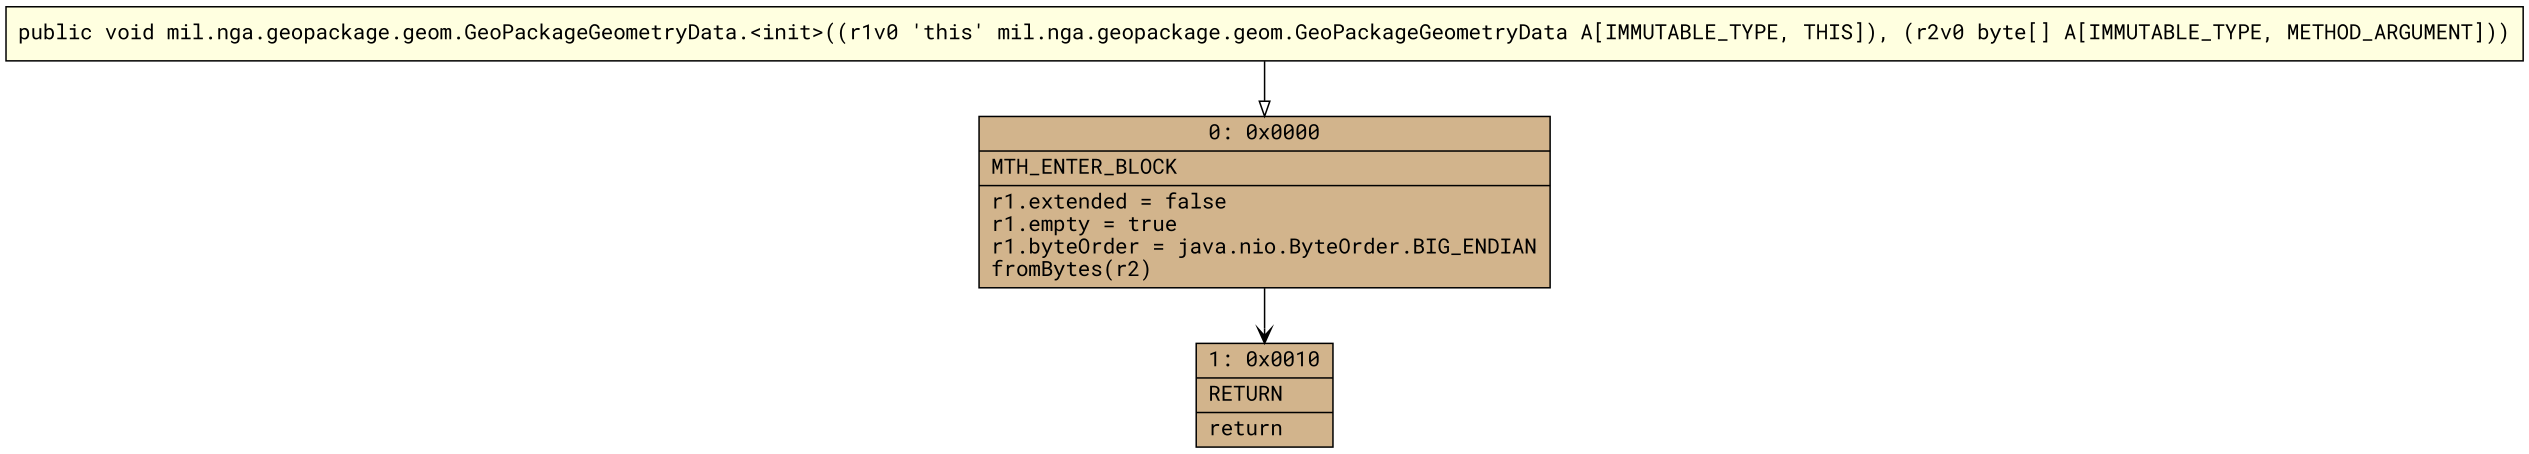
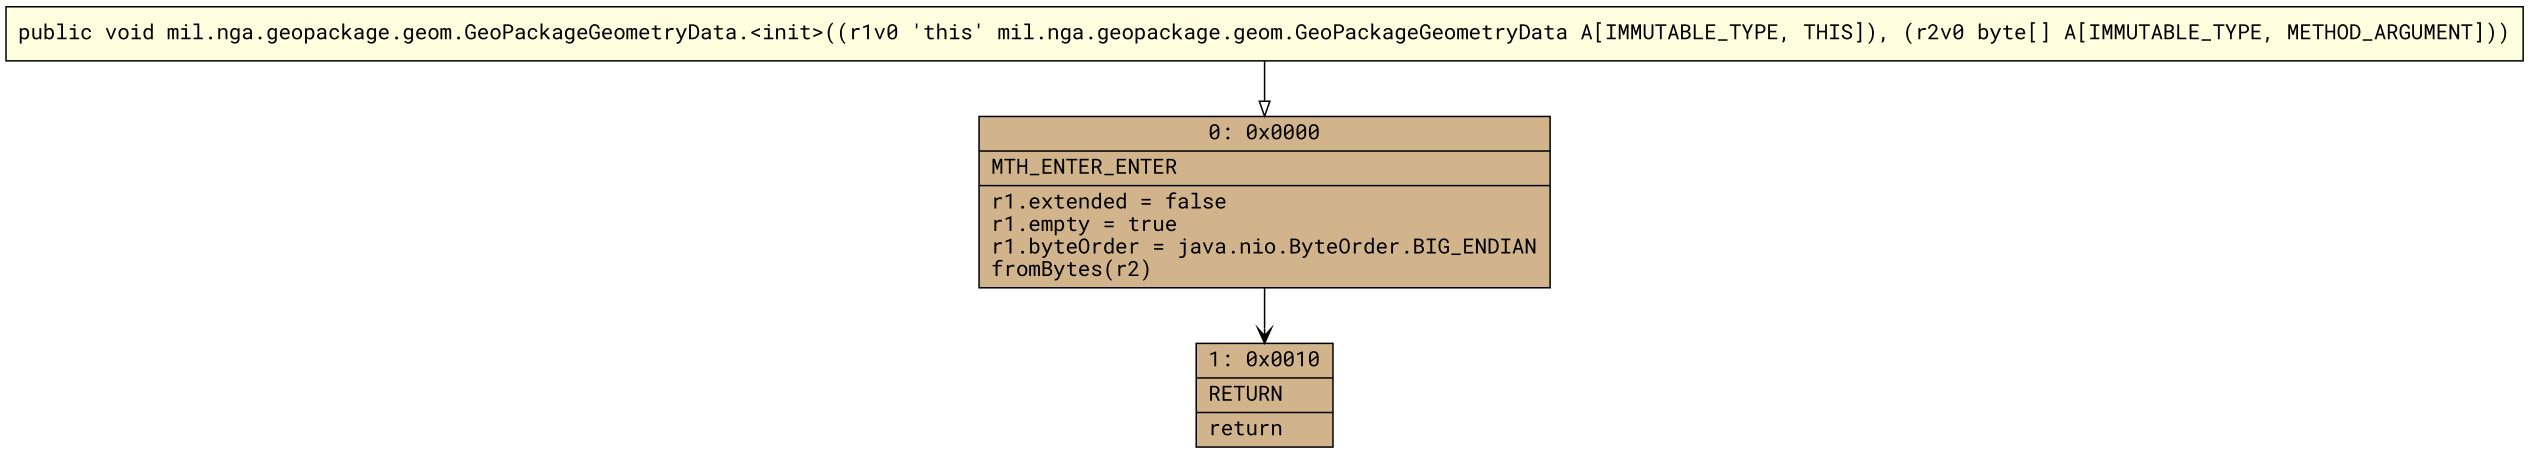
node "0: 0x0000": text "MTH_ENTER_BLOCK" -> "MTH_ENTER_ENTER"
